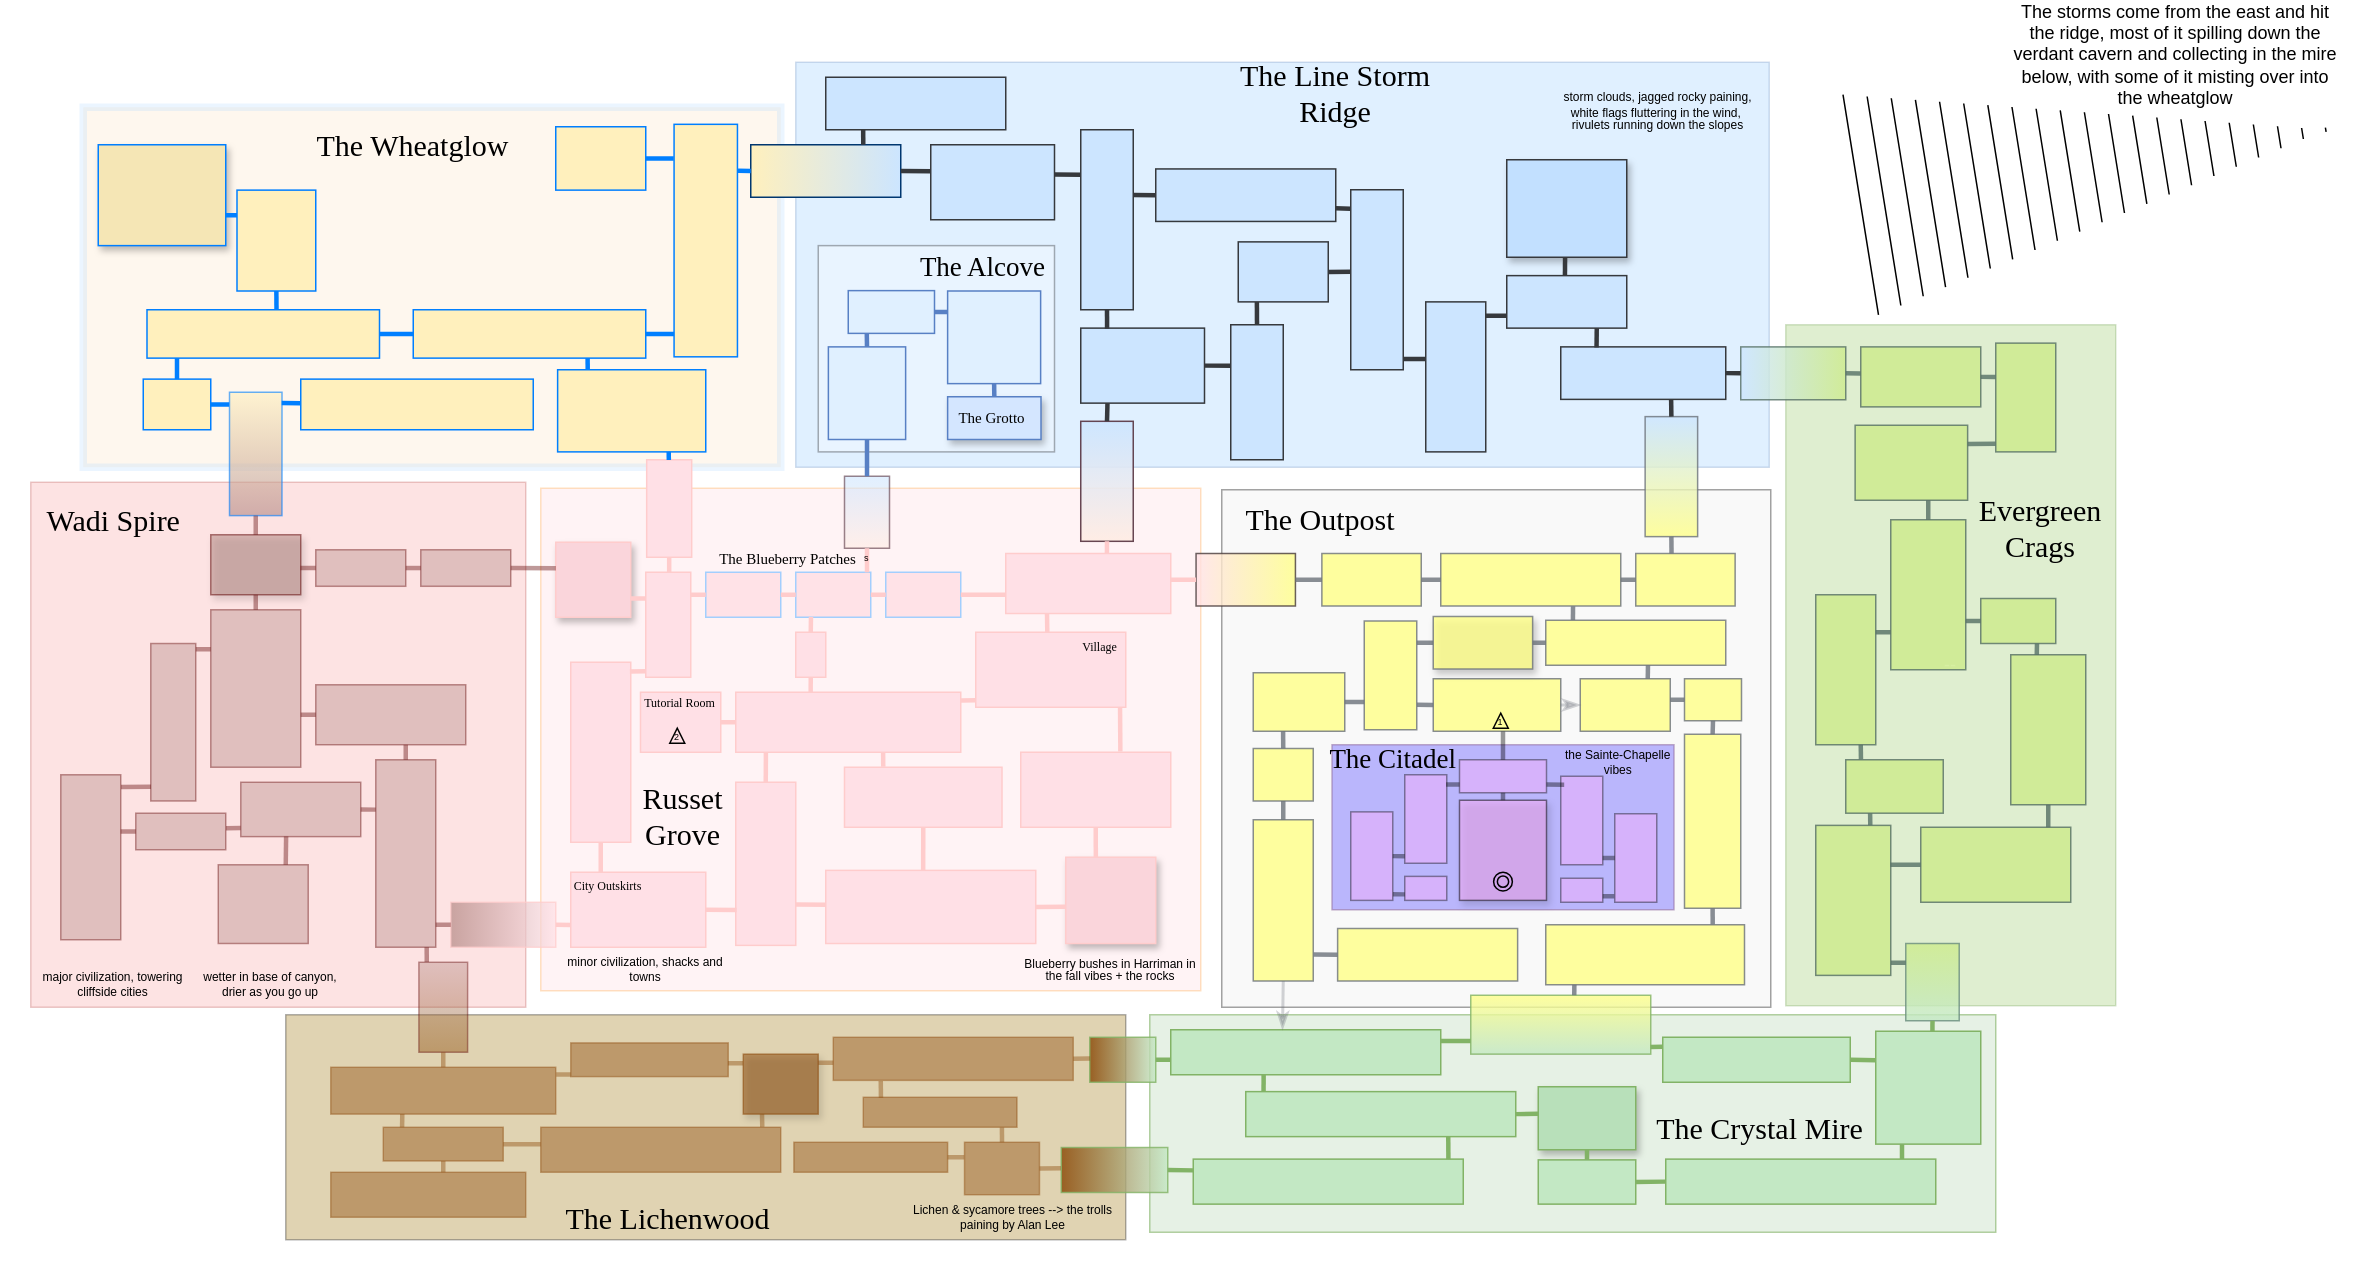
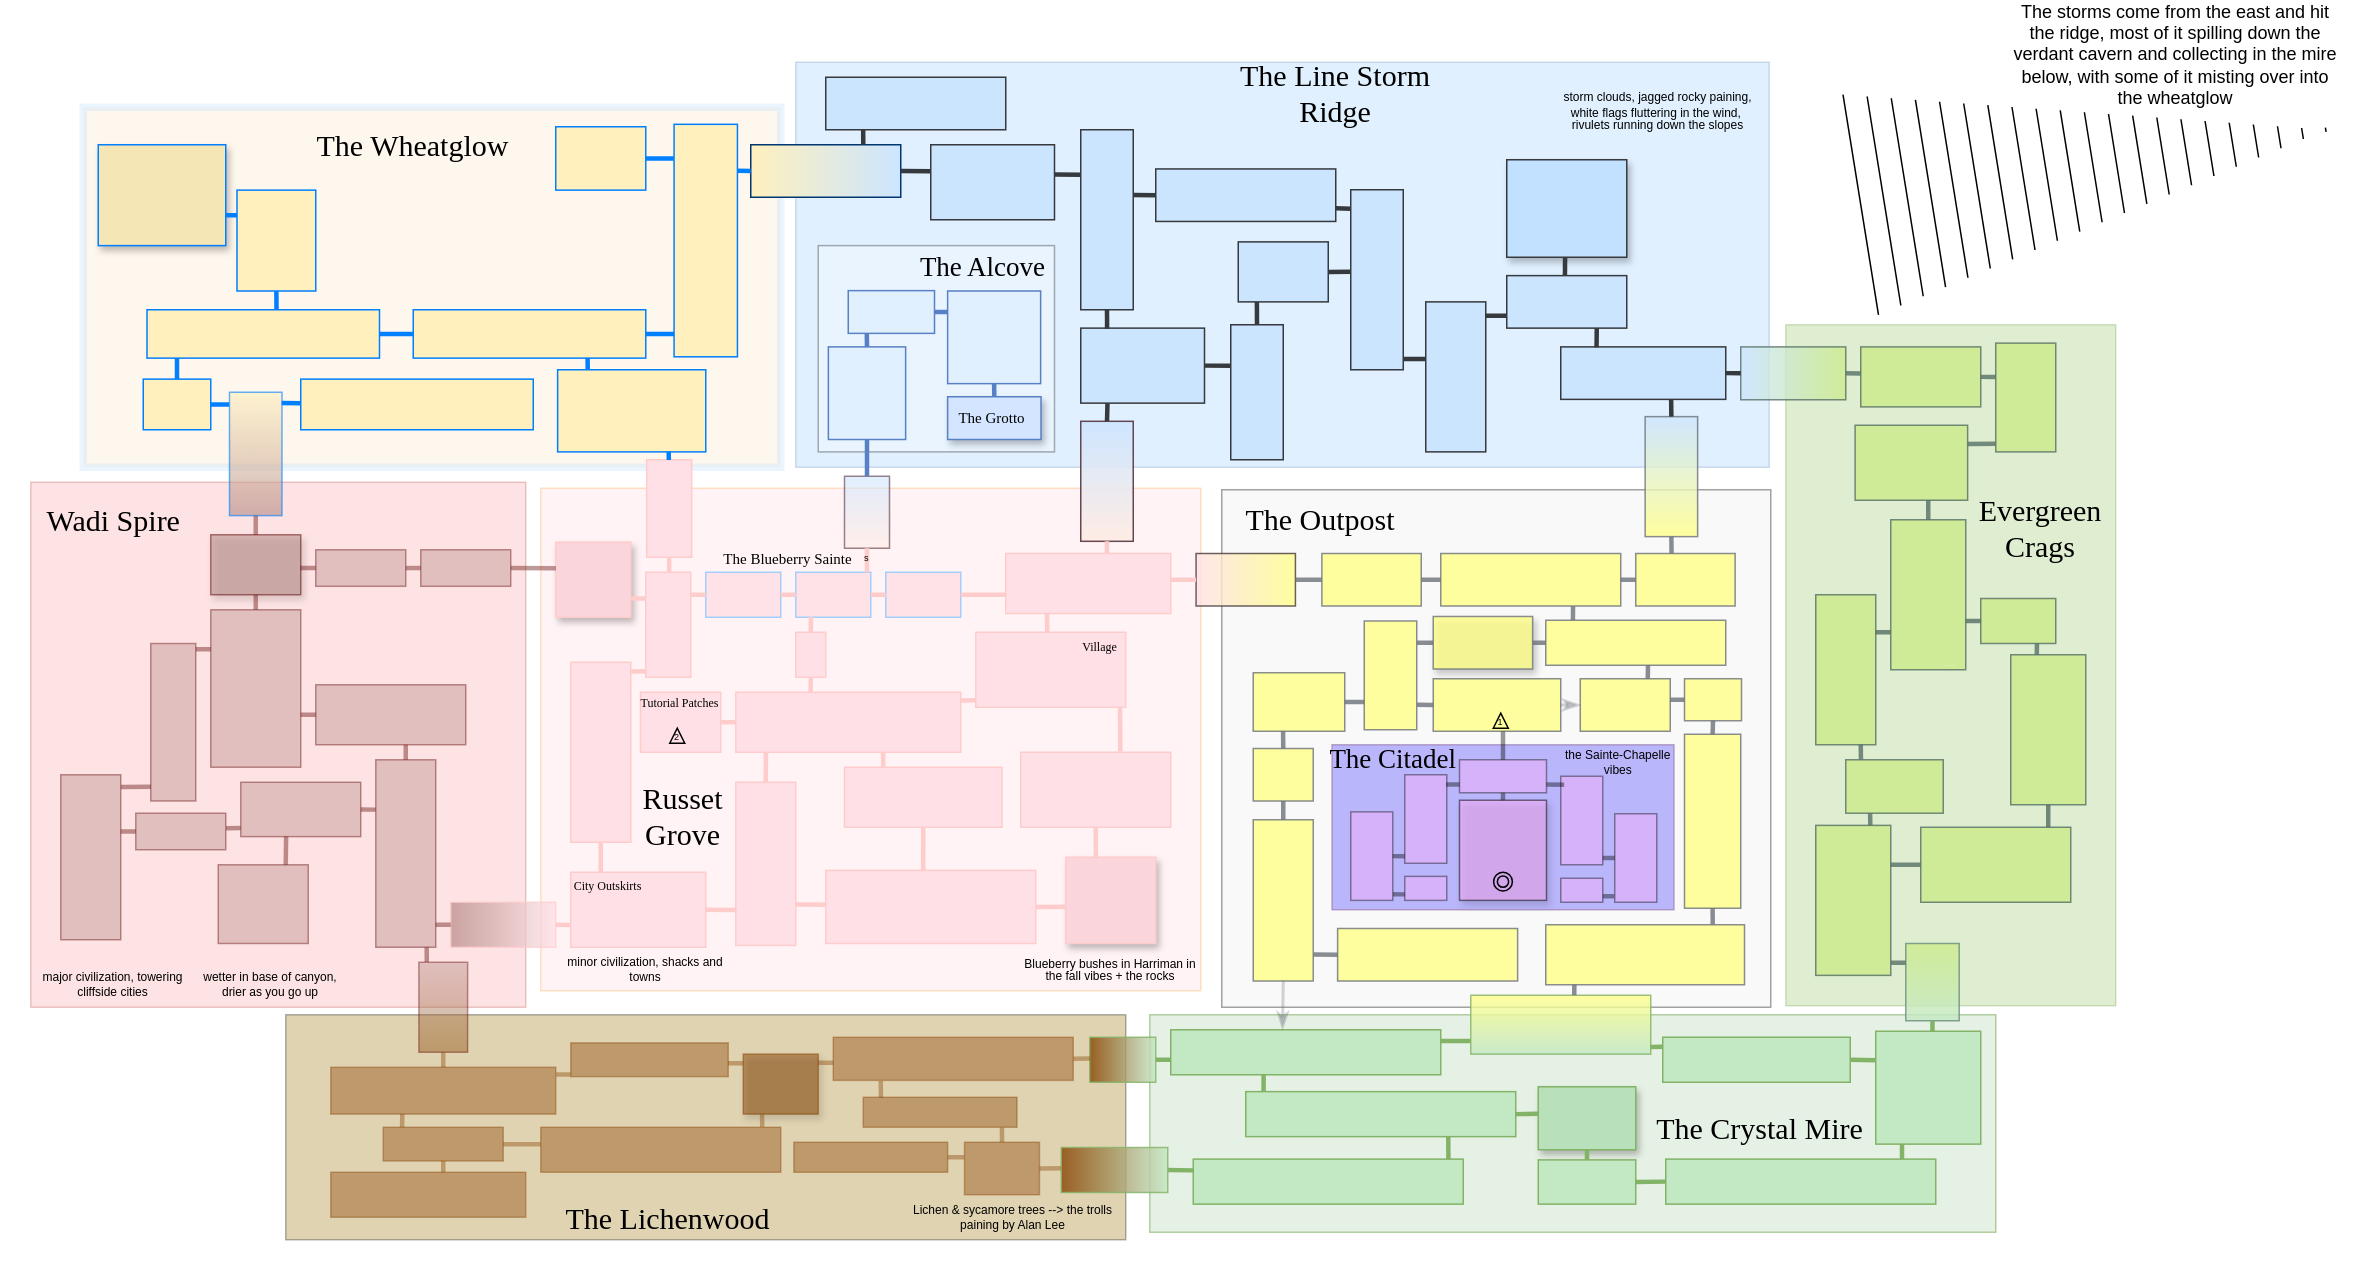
node "The Blueberry Patches": label "The Blueberry Patches" -> "The Blueberry Sainte"
node "Tutorial Room": label "Tutorial Room" -> "Tutorial Patches"
